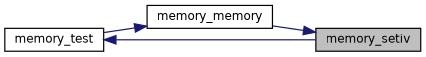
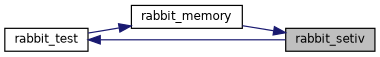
node "memory_memory": label "memory_memory" -> "rabbit_memory"
node "memory_test": label "memory_test" -> "rabbit_test"
node "memory_setiv": label "memory_setiv" -> "rabbit_setiv"
